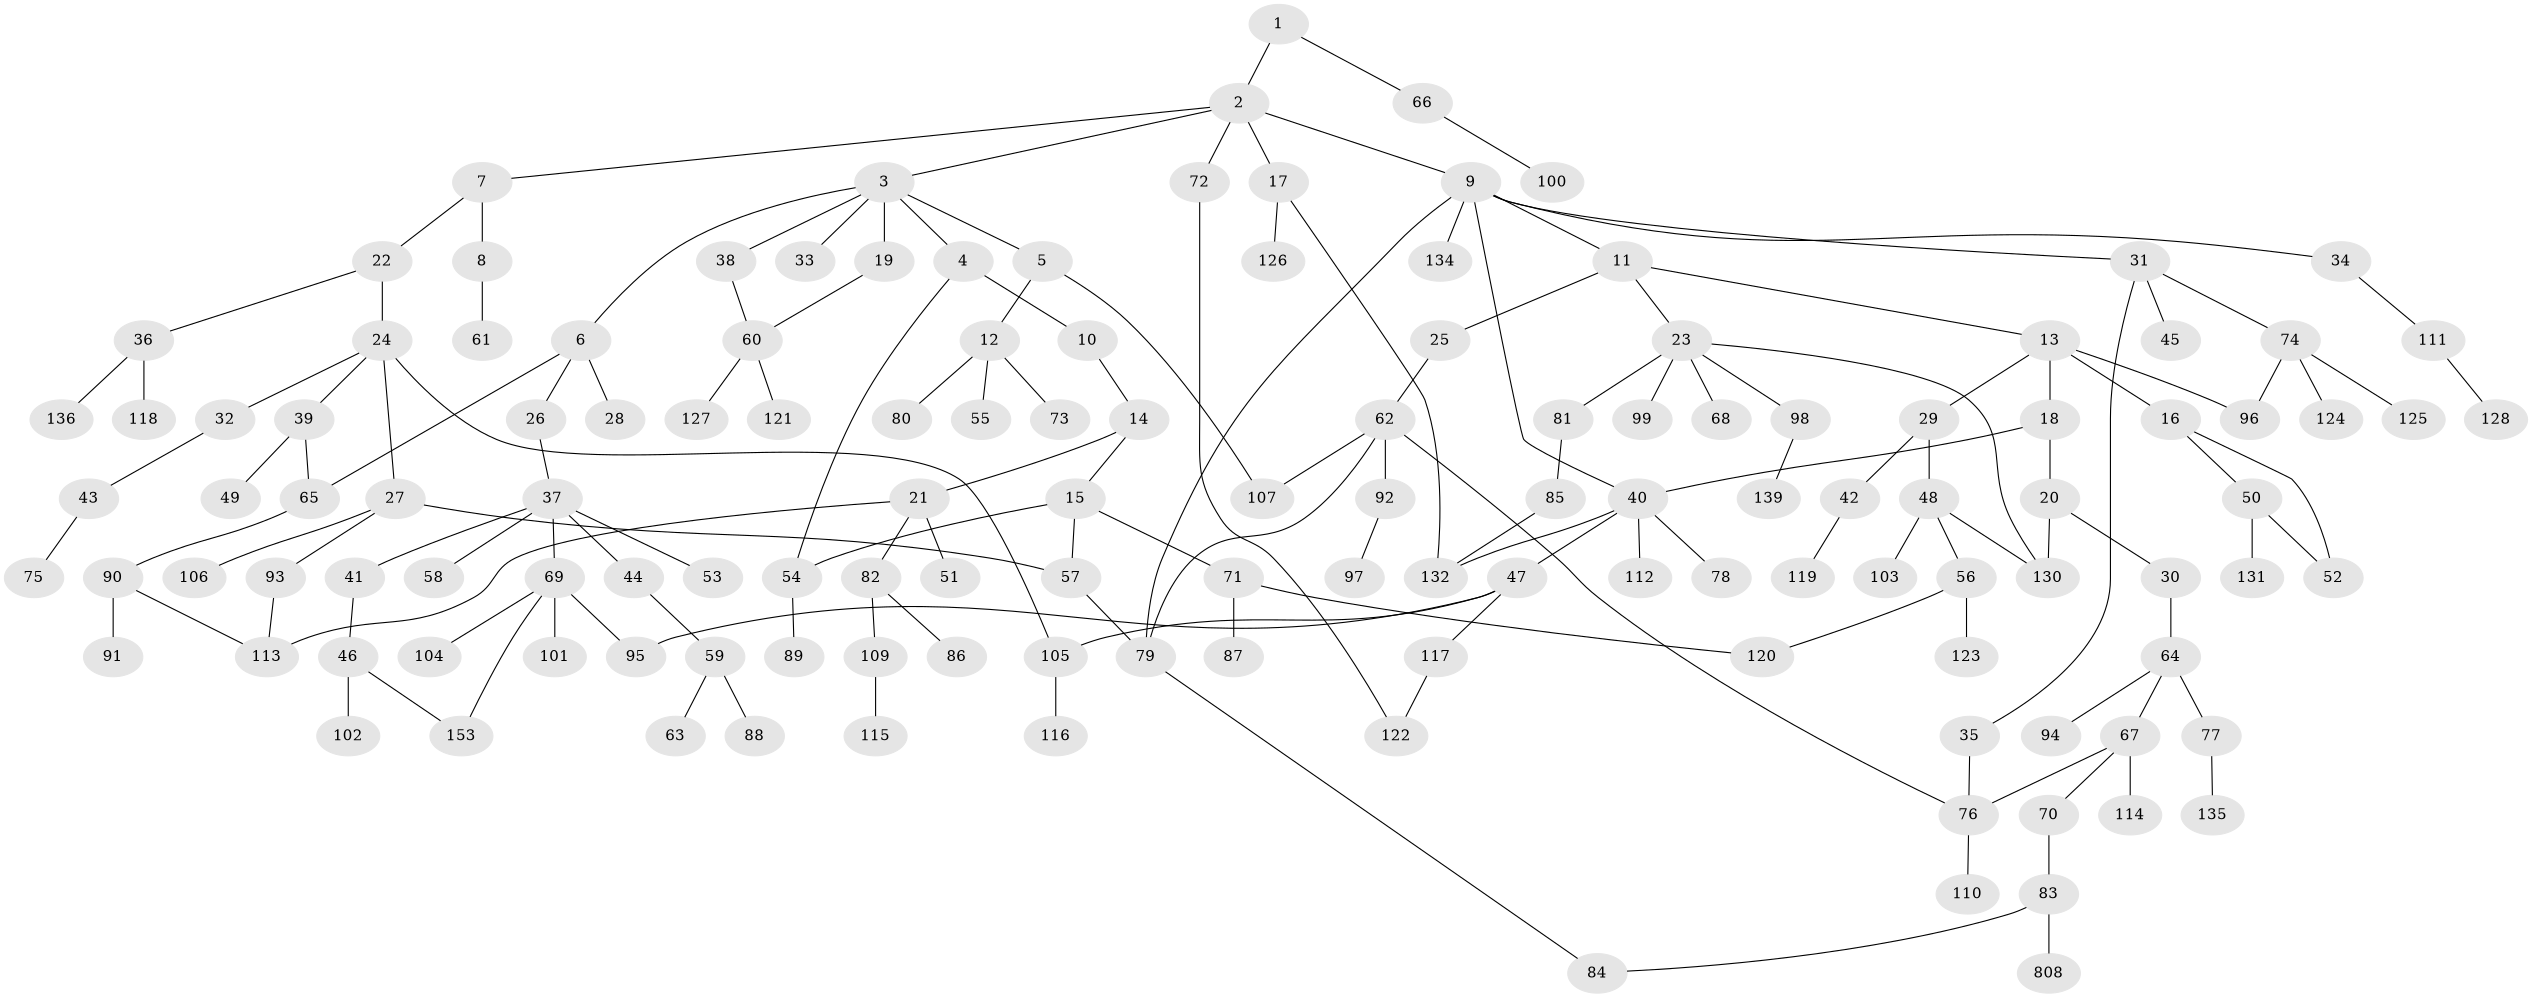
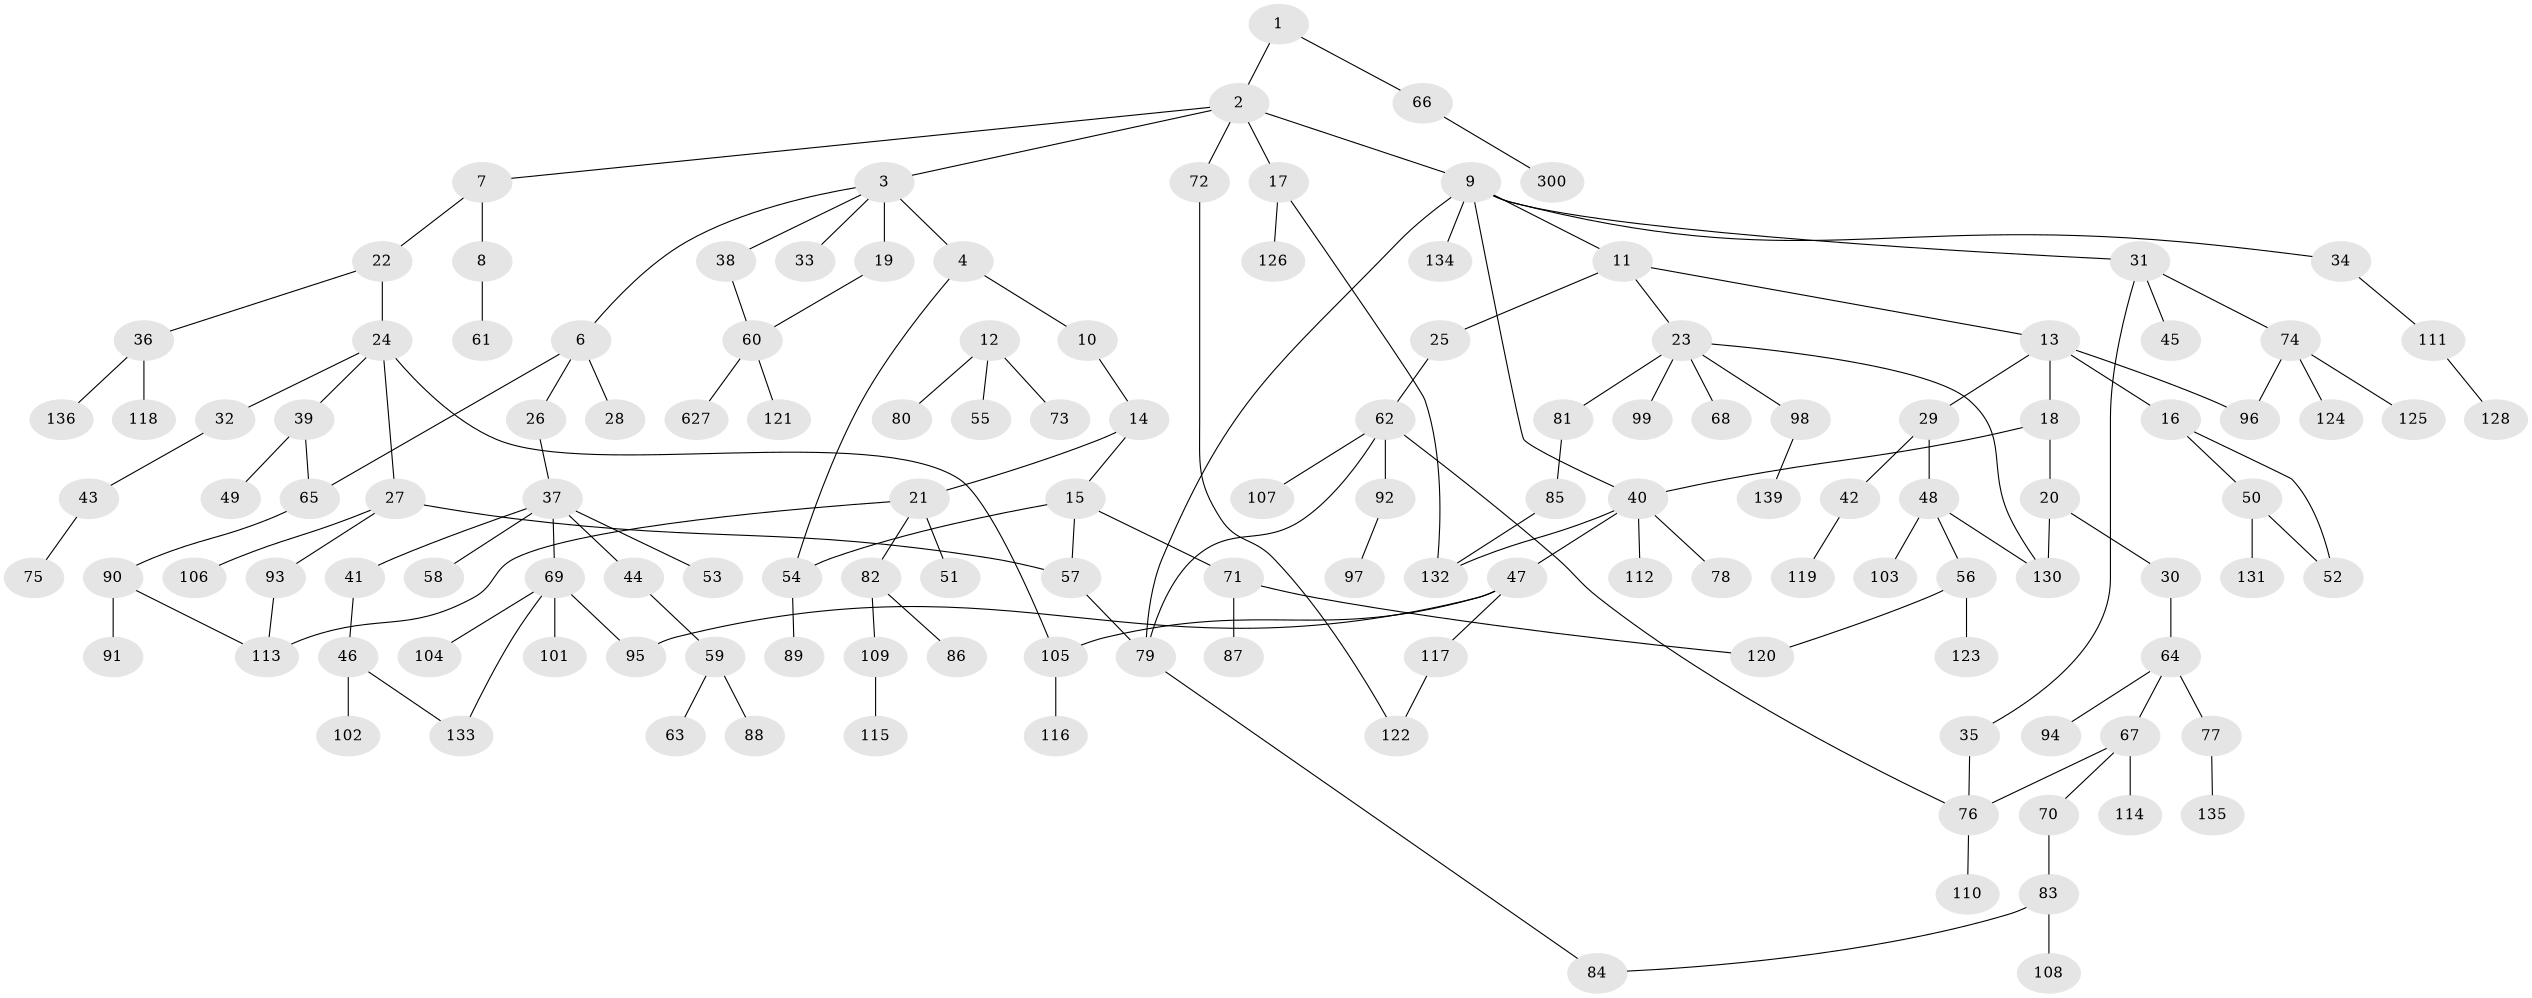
node "100": label "100" -> "300"
node "5": removed
node "127": label "127" -> "627"
node "153": label "153" -> "133"
node "808": label "808" -> "108"
